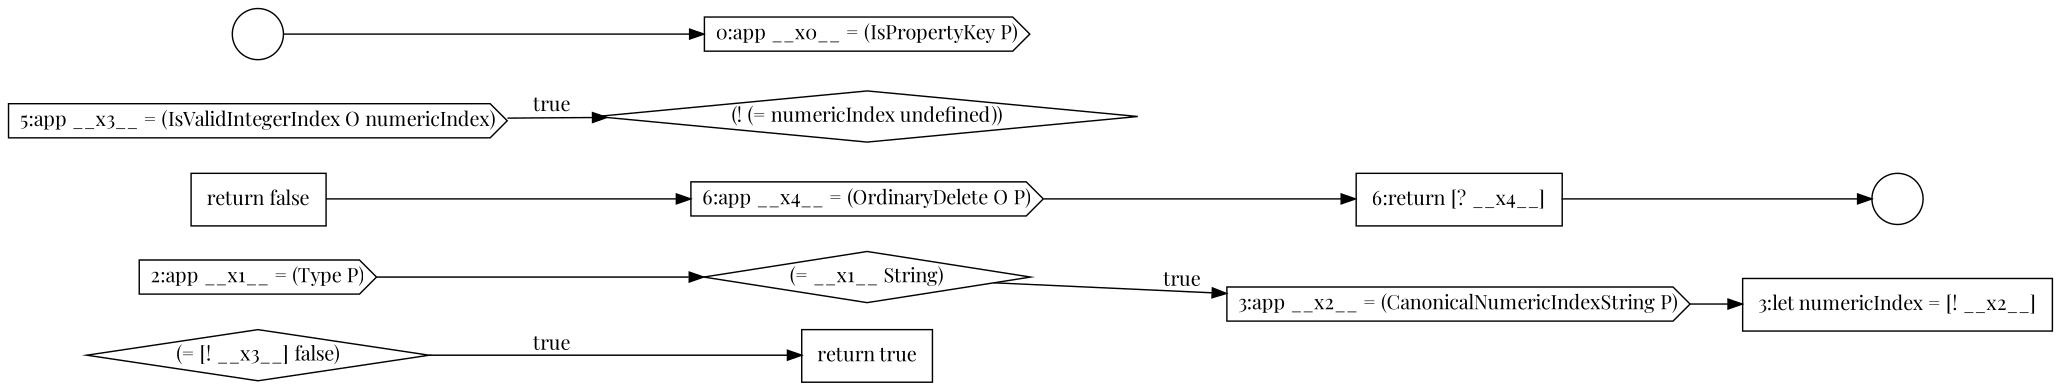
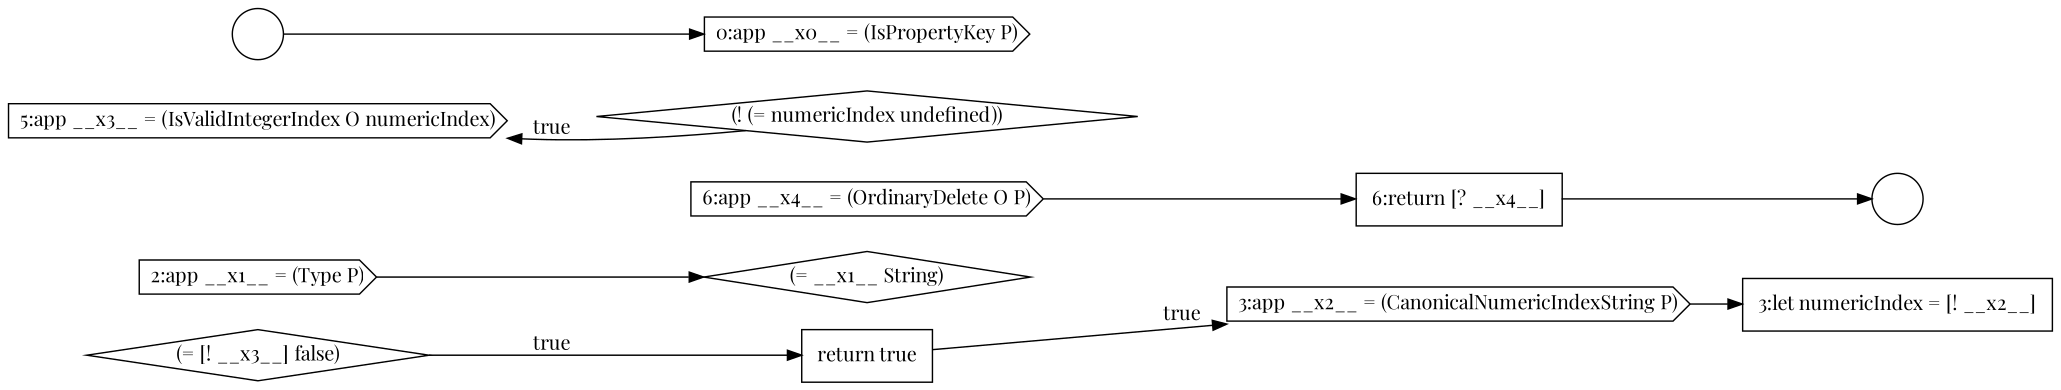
edge "5:app __x3__ = (IsValidIntegerIndex O numericIndex)" -> "(! (= numericIndex undefined))": reversed
node "return false": removed
edge "(= __x1__ String)" -> "3:app __x2__ = (CanonicalNumericIndexString P)": now "return true" -> "3:app __x2__ = (CanonicalNumericIndexString P)"
